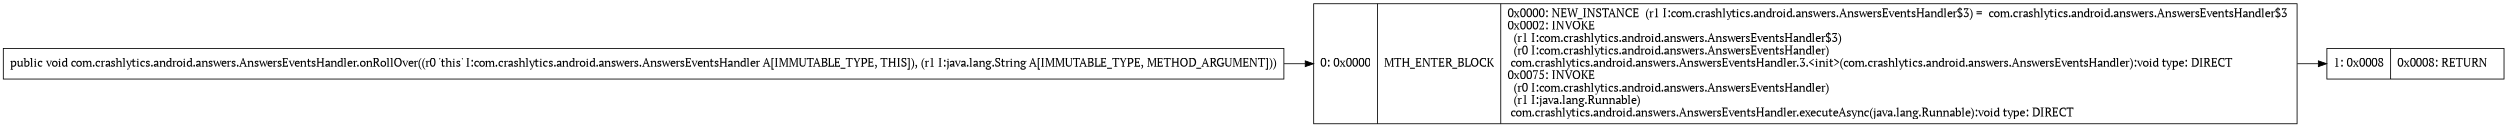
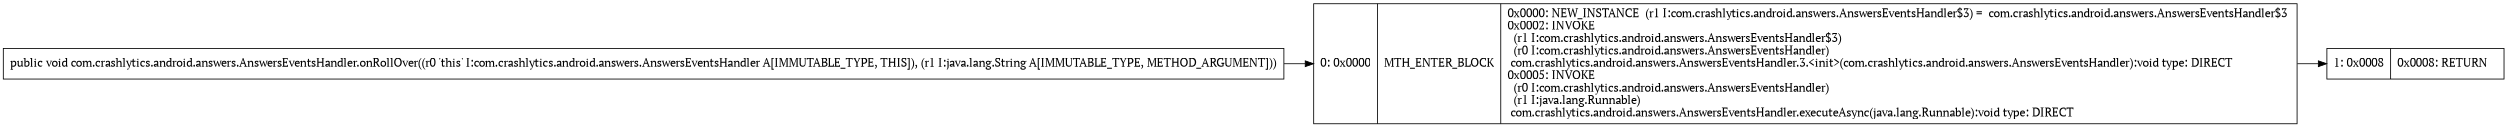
node "0: 0x0000": text "0x0075: INVOKE" -> "0x0005: INVOKE"
